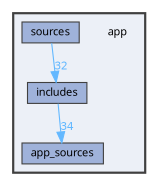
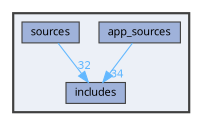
node "app": removed
edge "includes" -> "app_sources": reversed
